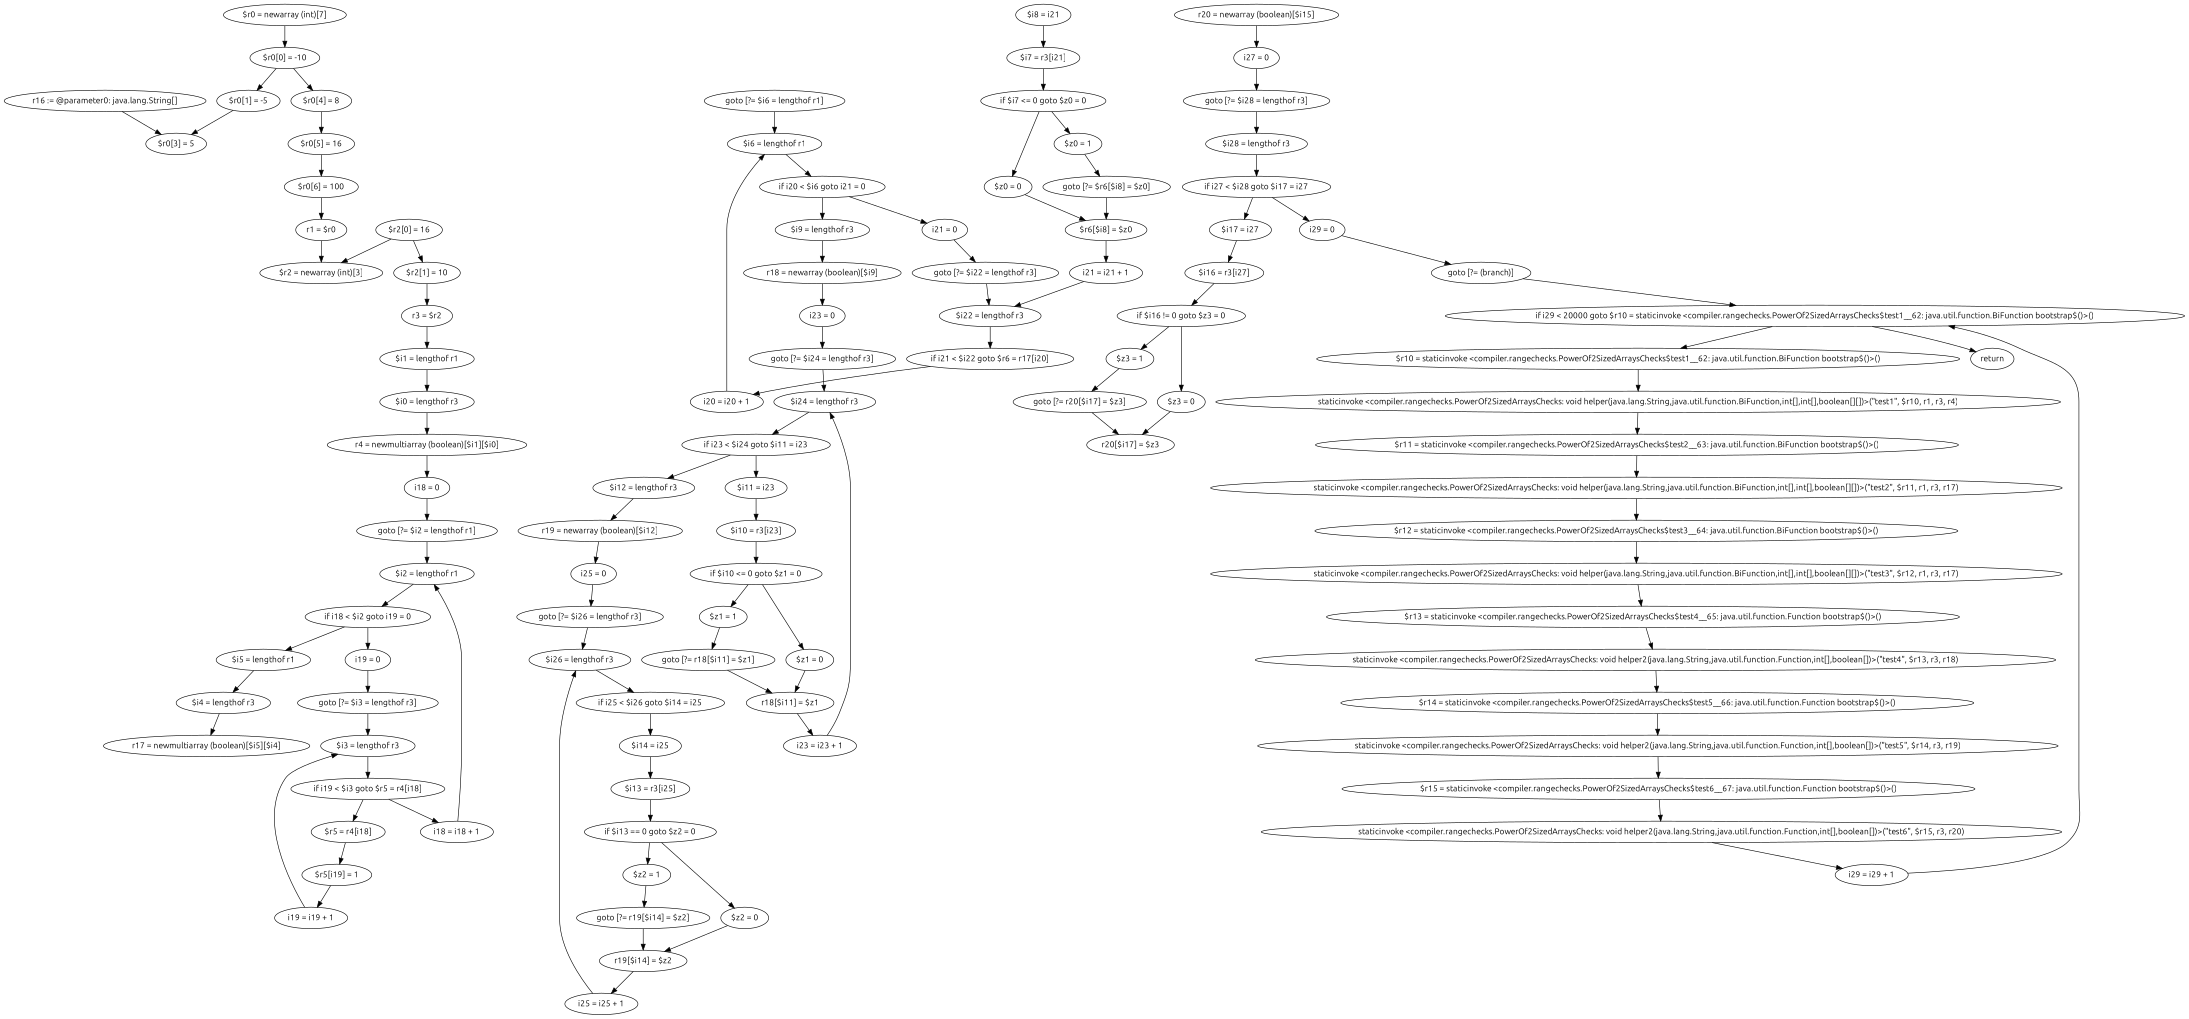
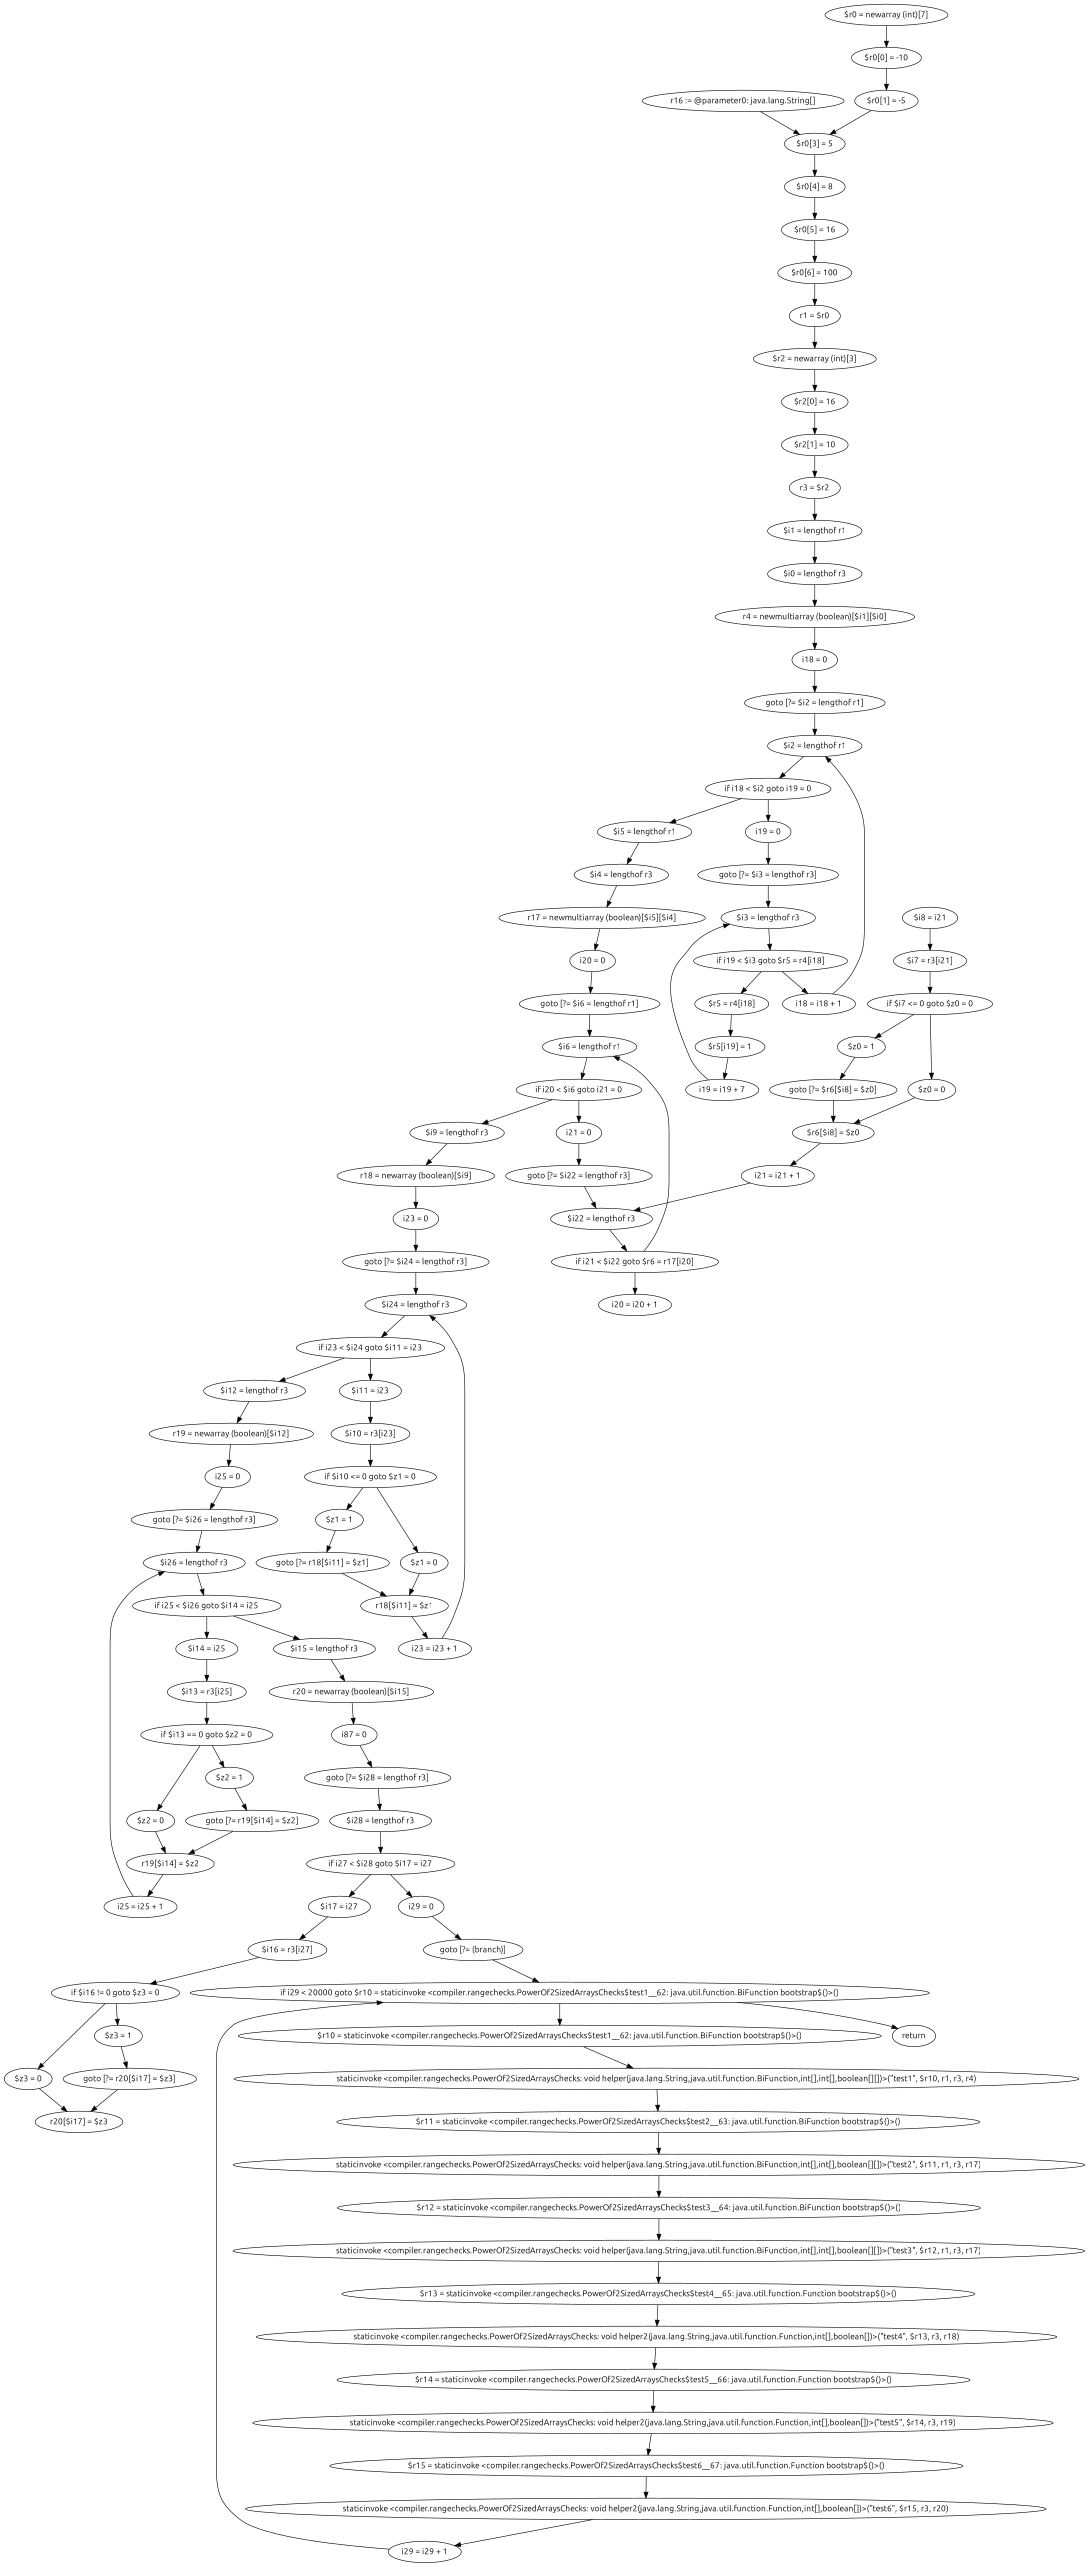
node "i27 = 0": label "i27 = 0" -> "i87 = 0"
edge "$r0[0] = -10" -> "$r0[4] = 8": now "$r0[3] = 5" -> "$r0[4] = 8"
edge "$r2[0] = 16" -> "$r2 = newarray (int)[3]": reversed
edge "i20 = i20 + 1" -> "$i6 = lengthof r1": now "if i21 < $i22 goto $r6 = r17[i20]" -> "$i6 = lengthof r1"
node "i19 = i19 + 1": label "i19 = i19 + 1" -> "i19 = i19 + 7"
node "i20 = 0": added
node "$i15 = lengthof r3": added
